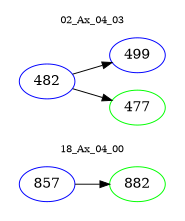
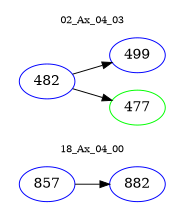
node "882": color green -> blue
